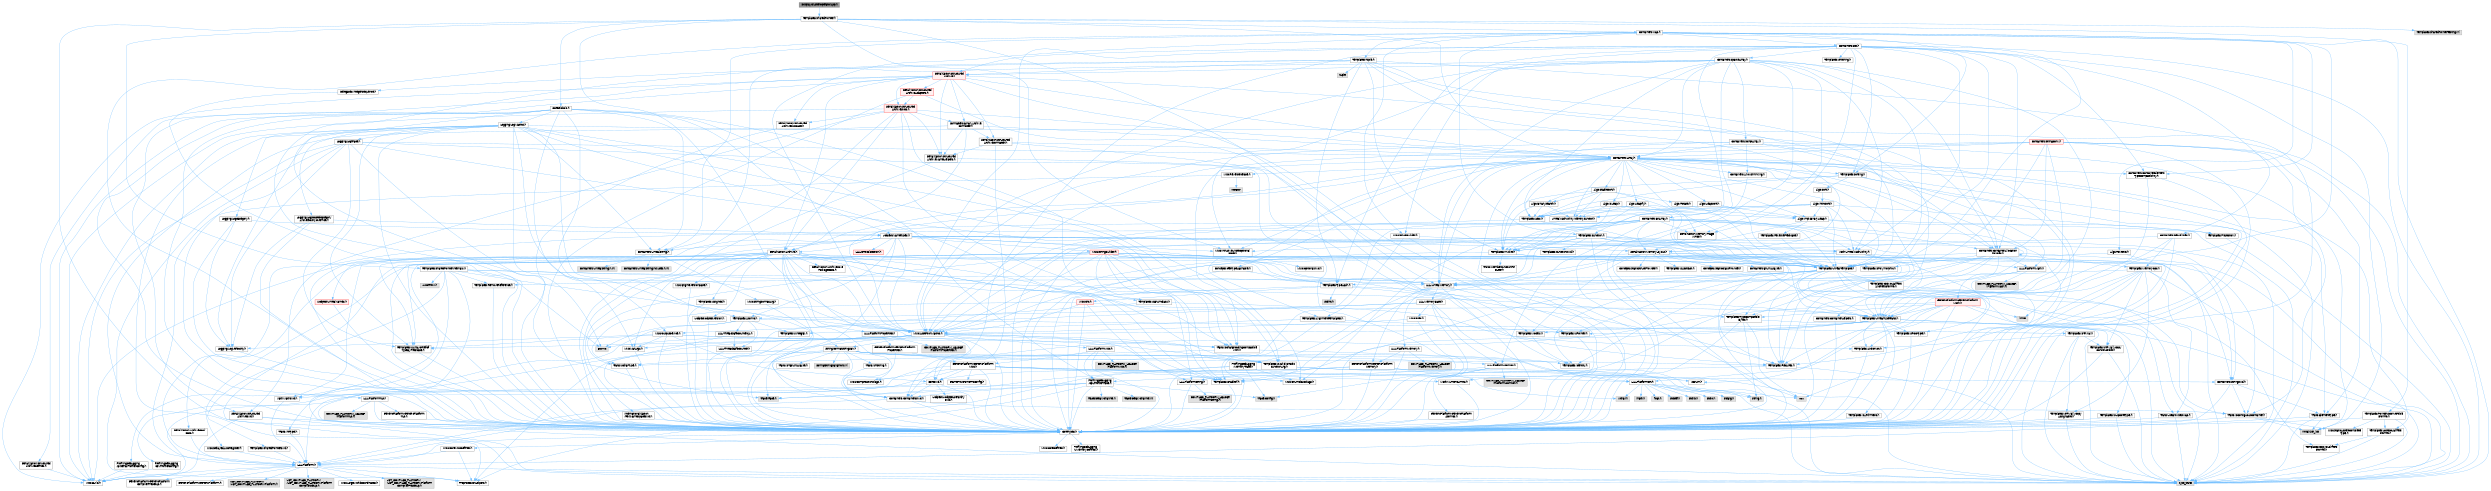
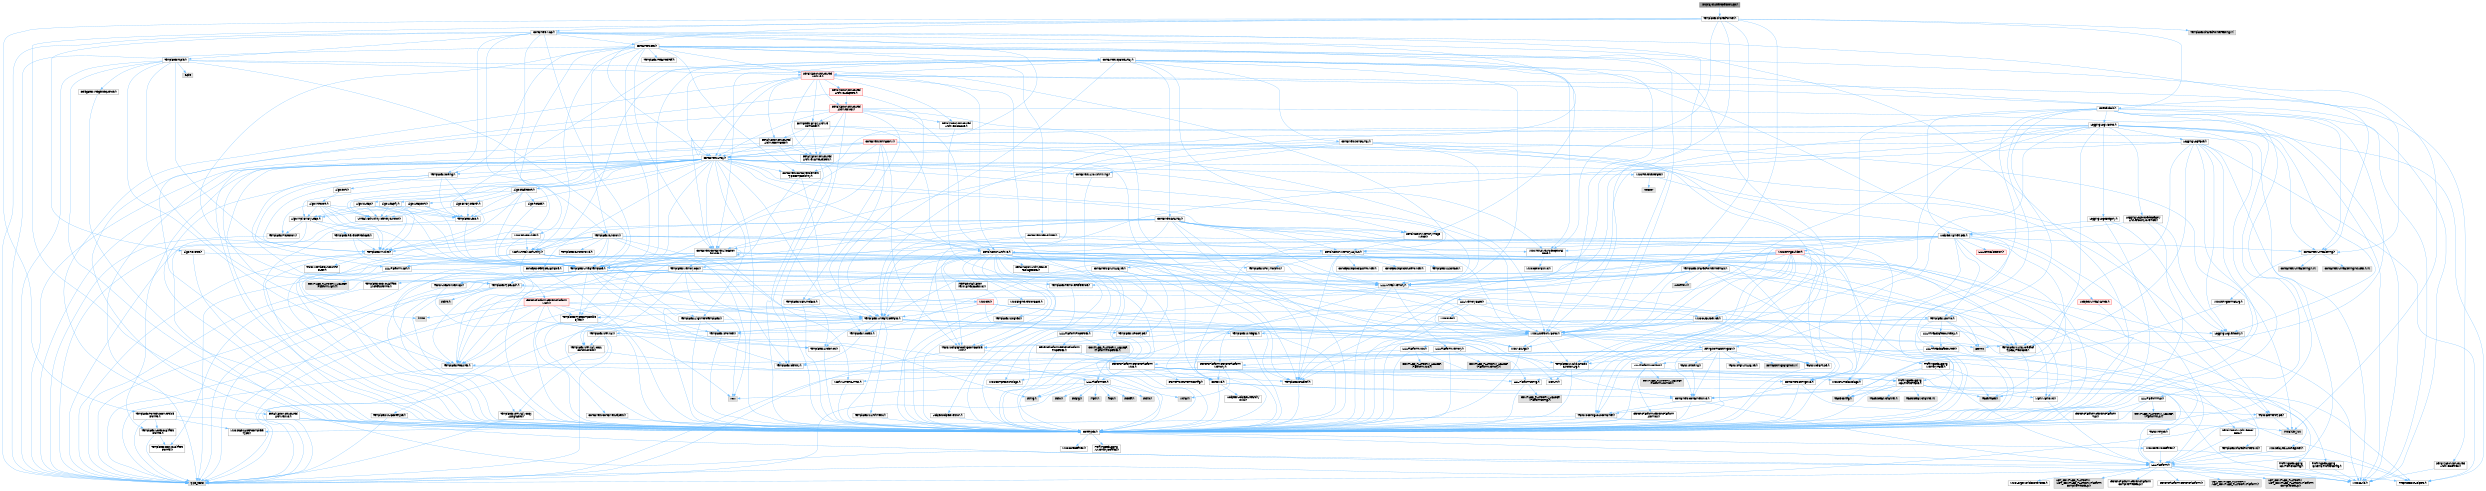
node "Templates/IsTString.h": label "Templates/IsTString.h" -> "Templates/RetainedRef.h"
edge "Logging/LogVerbosity.h" -> "CoreTypes.h": removed
